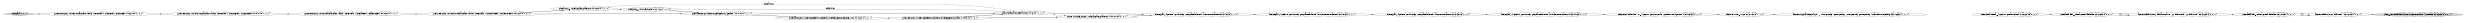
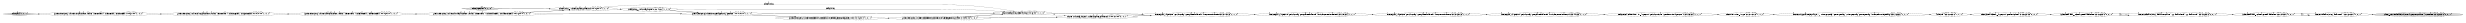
node "beforeSuperClass['0', '1', '0']": added
node "{iw.decref()}@@@20@@@['1', '1', '1']": added
